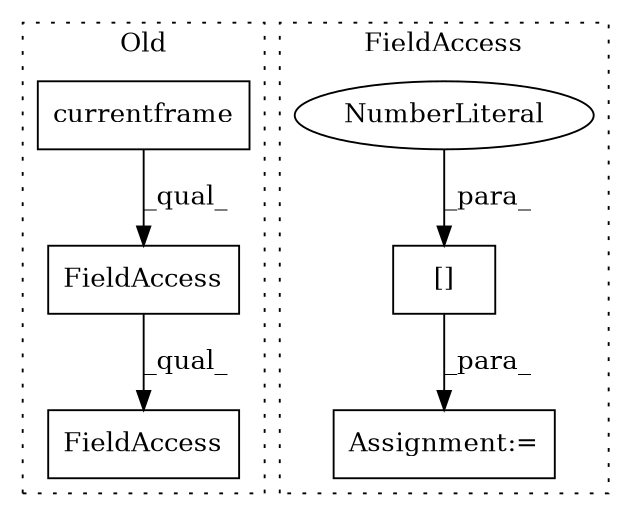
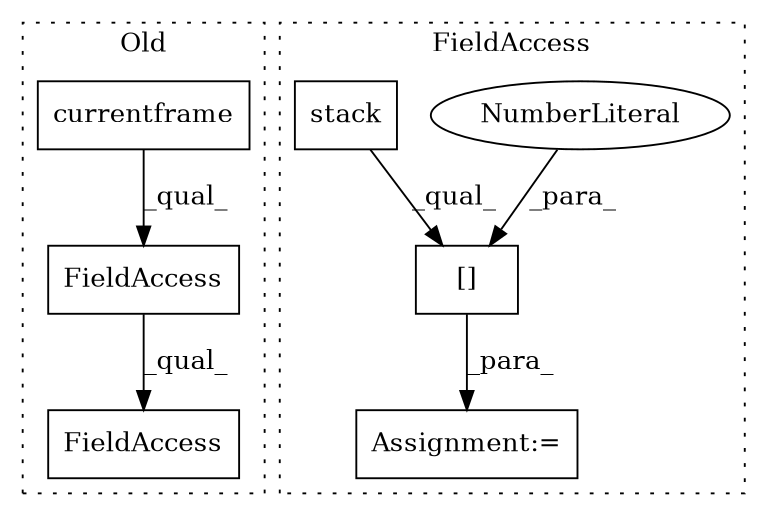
node "stack": added
